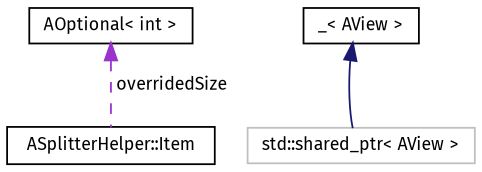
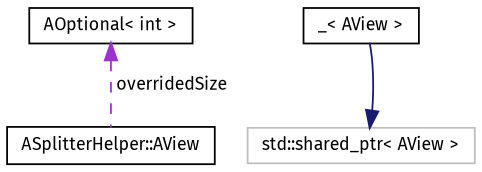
edge "std::shared_ptr< AView >" -> "_< AView >": reversed
node "ASplitterHelper::Item": label "ASplitterHelper::Item" -> "ASplitterHelper::AView"
